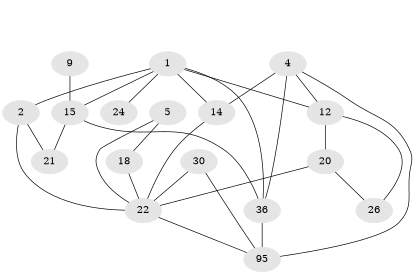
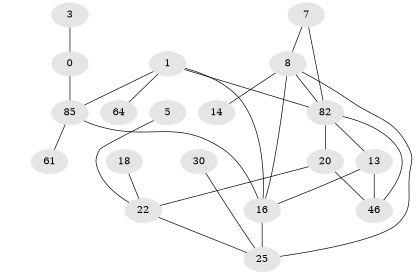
node "3": added
node "7": added
node "9": label "9" -> "0"
node "4": label "4" -> "8"
edge "1" -- "14": removed
node "2": removed
node "15": label "15" -> "85"
node "24": label "24" -> "64"
node "12": label "12" -> "82"
edge "5" -- "18": removed
edge "14" -- "22": removed
node "21": label "21" -> "61"
node "13": added
edge "30" -- "22": removed
node "36": label "36" -> "16"
node "26": label "26" -> "46"
node "95": label "95" -> "25"
